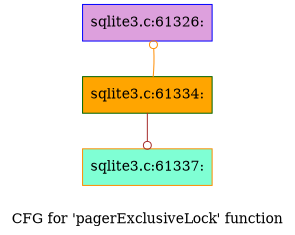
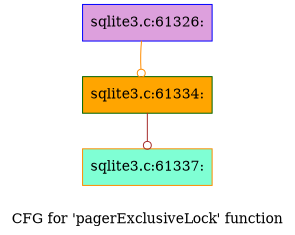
edge "sqlite3.c:61334:" -> "sqlite3.c:61326:": reversed
